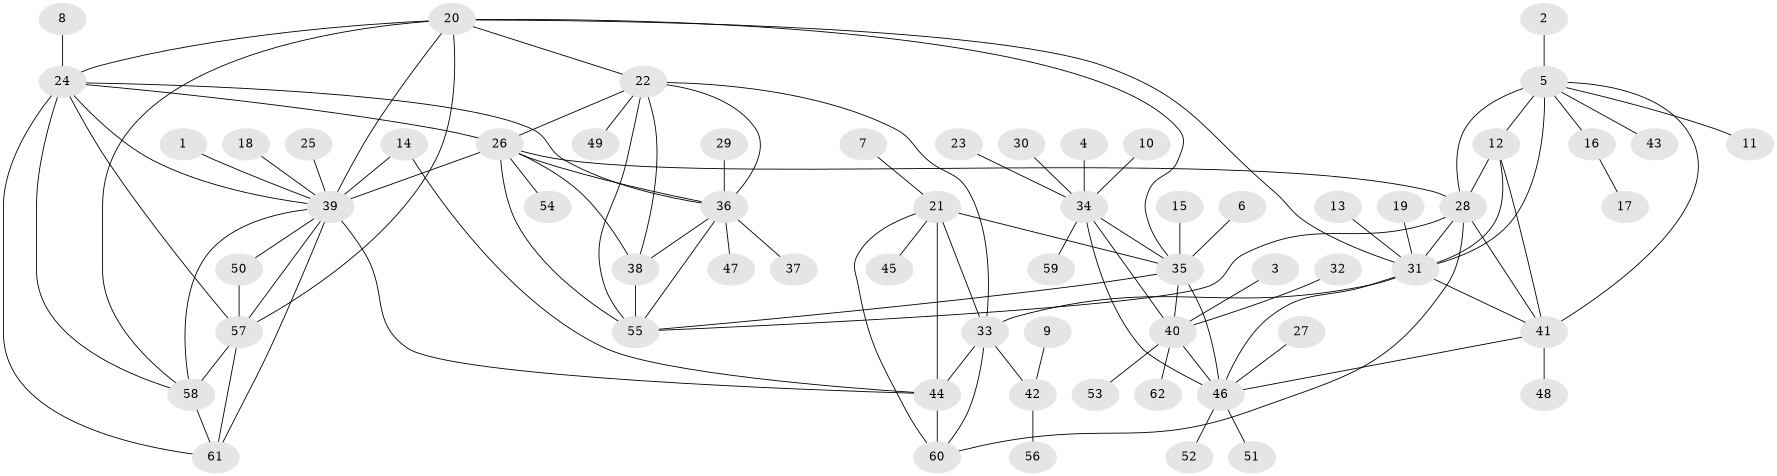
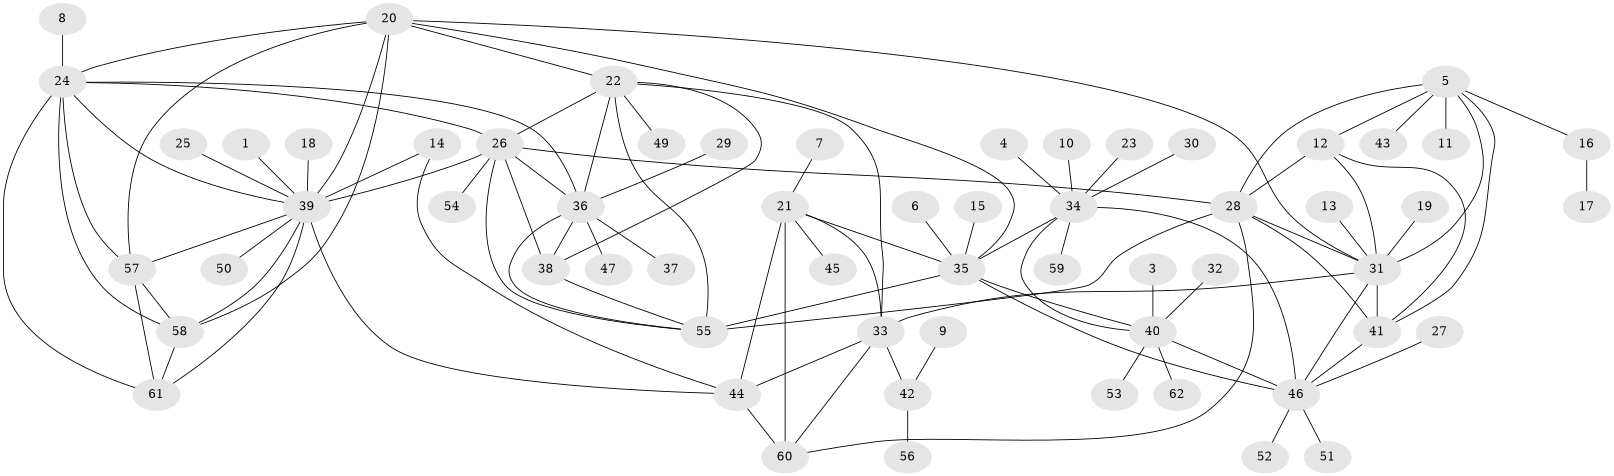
node "2": removed
edge "50" -- "57": removed
node "48": removed
